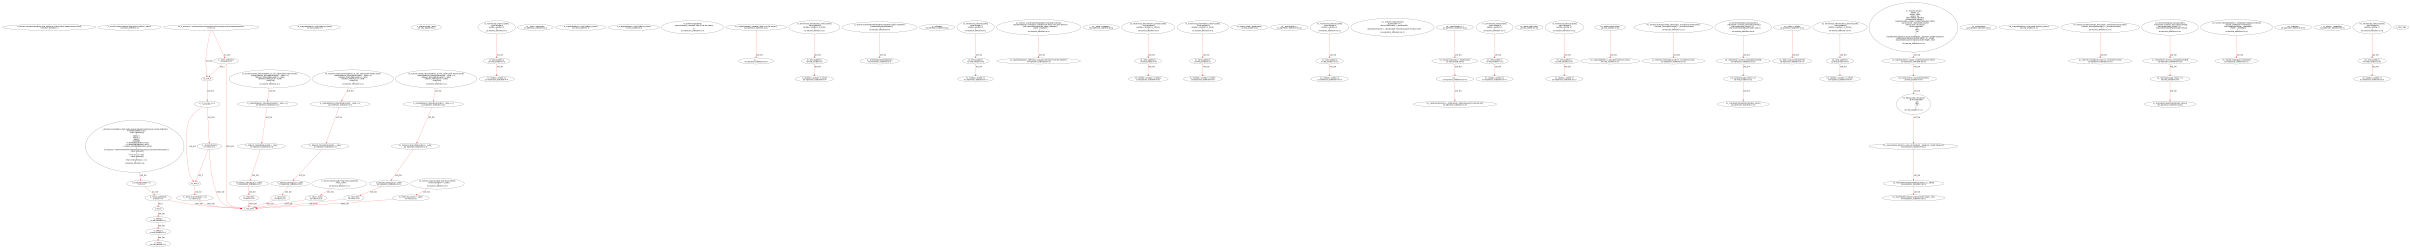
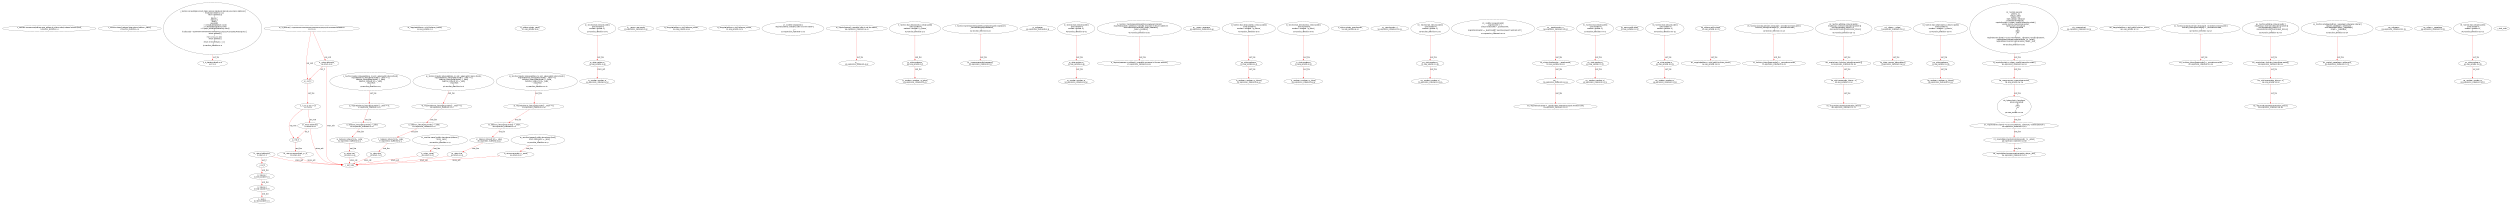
edge "39_ uint8 vundflw =0; 230-new_variable-40-40" -> "40_ vundflw = vundflw -10; 236-expression_statement-41-41": label "next_line" -> "return_exit"
edge "9_ if_signature.length != 65 64-if-10-12" -> "10_ return (address(0)); 71-return-11-11": removed, label "pos_next"
